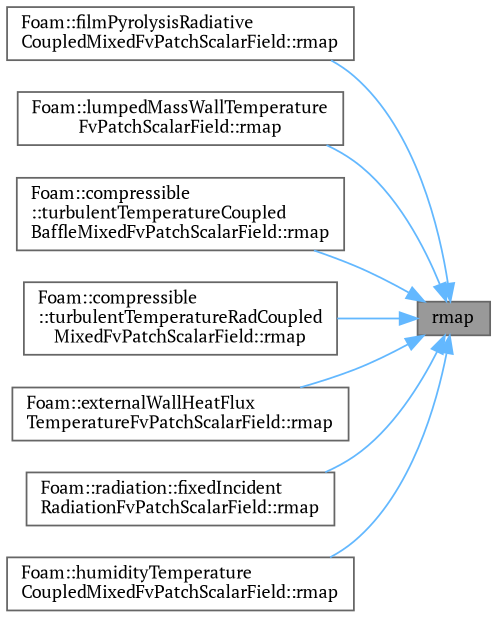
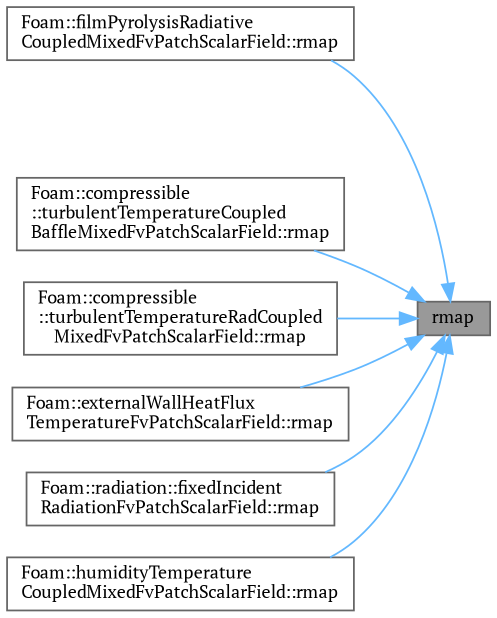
node "Foam::lumpedMassWallTemperature FvPatchScalarField::rmap": removed
